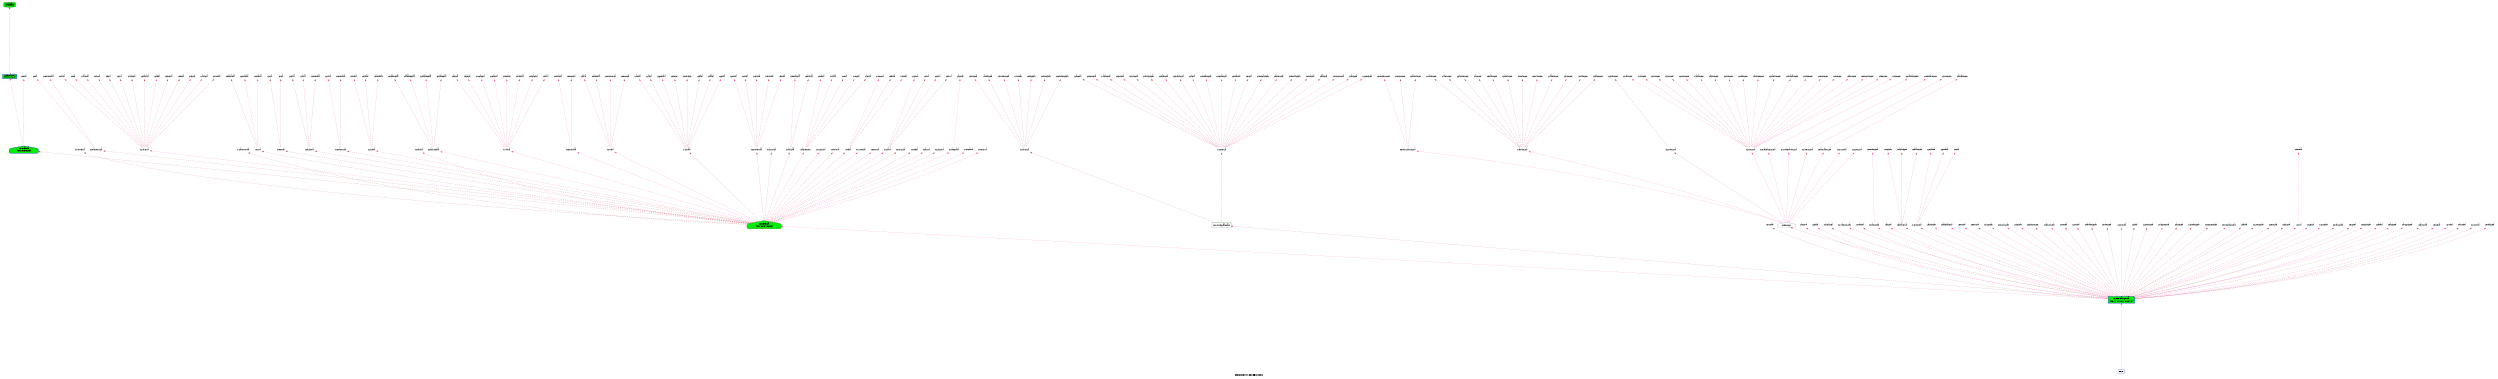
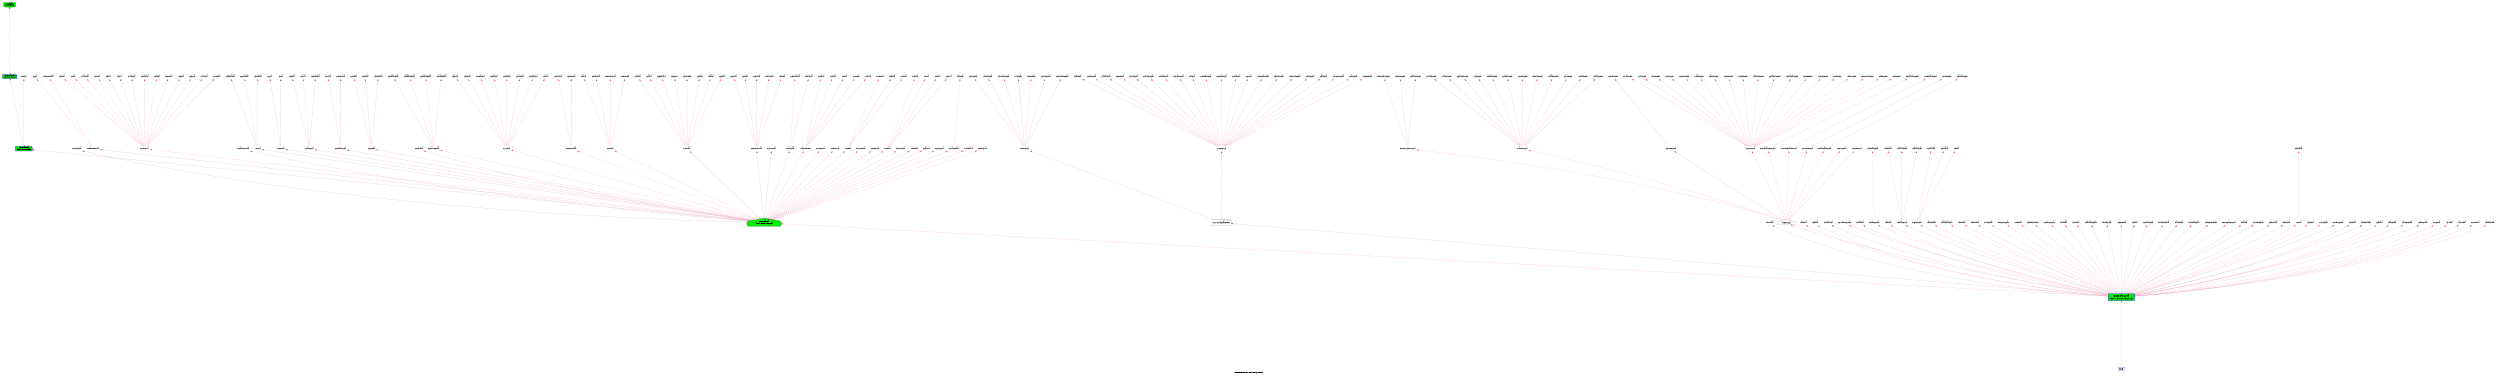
node "P:Nematoda [H:4, eV:8.7e-213]": shape house -> note
